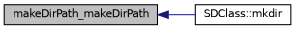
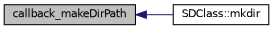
node "makeDirPath_makeDirPath": label "makeDirPath_makeDirPath" -> "callback_makeDirPath"
